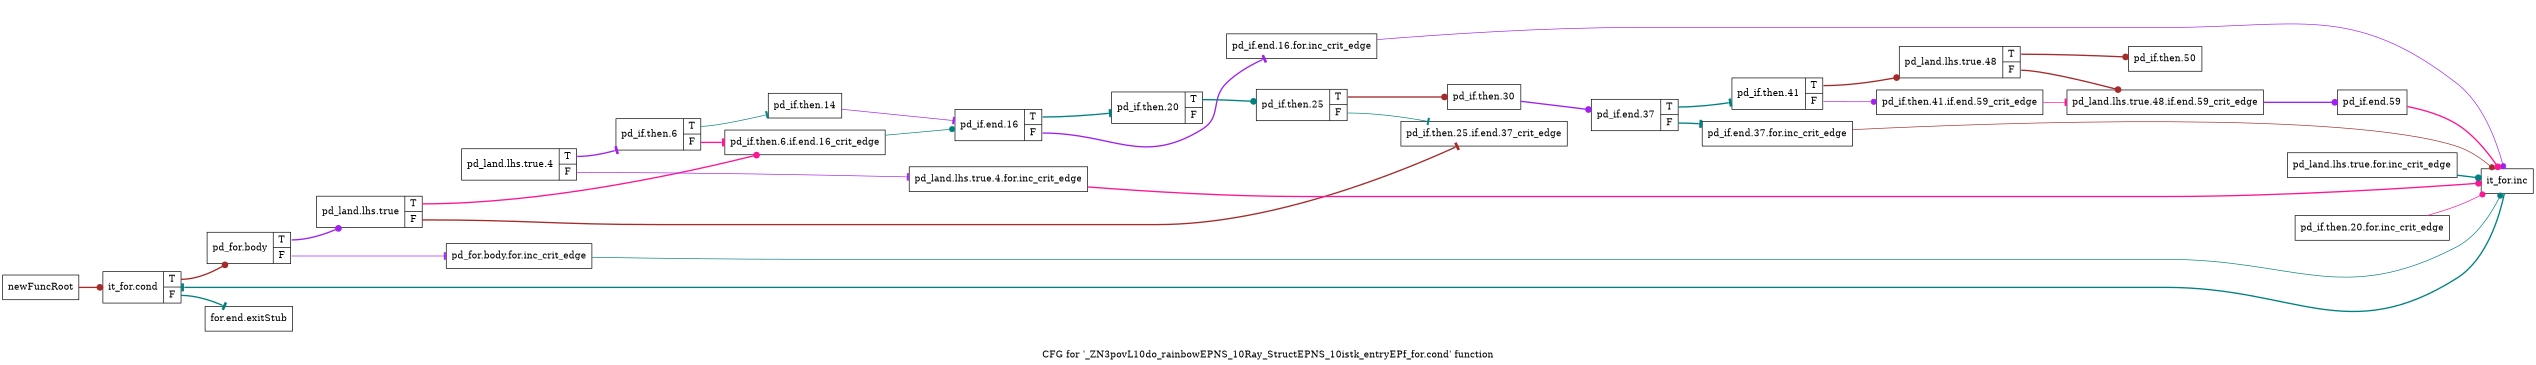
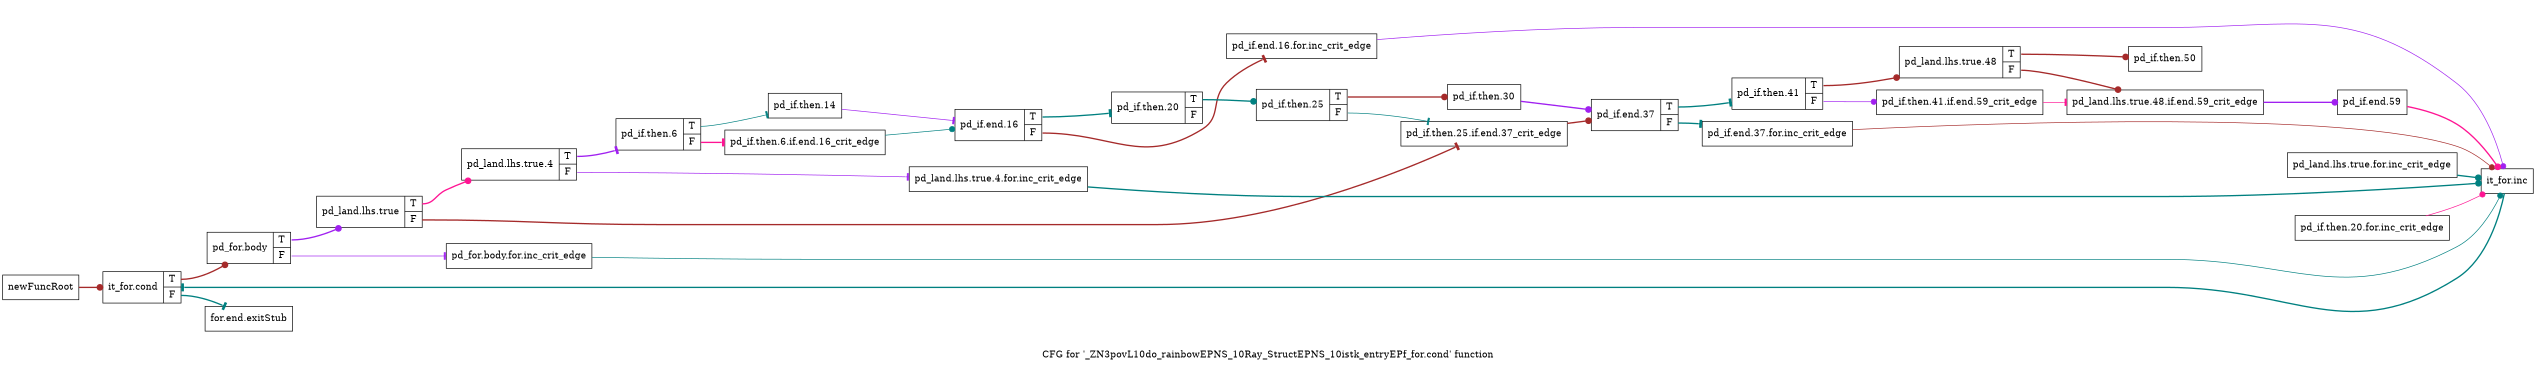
edge "pd_if.then.25.if.end.37_crit_edge" -> "pd_if.end.37": added
edge "pd_if.end.16" -> "pd_if.end.16.for.inc_crit_edge": color purple -> brown
edge "pd_land.lhs.true" -> "pd_if.then.6.if.end.16_crit_edge": now "pd_land.lhs.true" -> "pd_land.lhs.true.4"
edge "pd_land.lhs.true.4.for.inc_crit_edge" -> "it_for.inc": color deeppink -> teal
